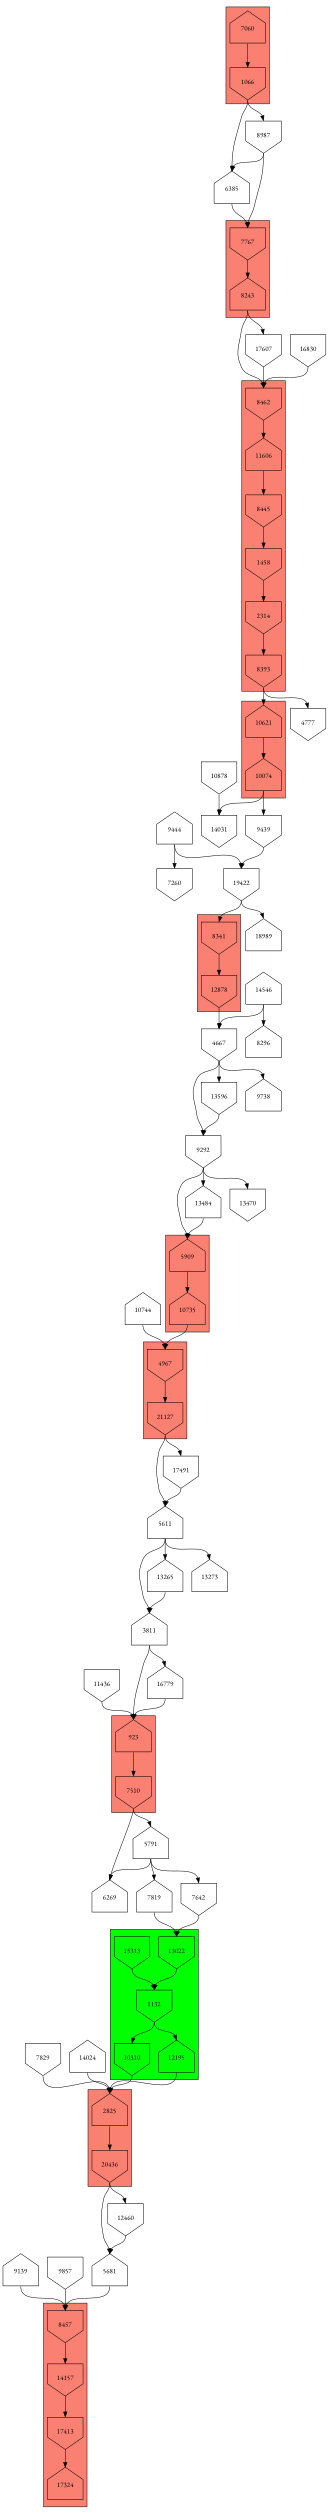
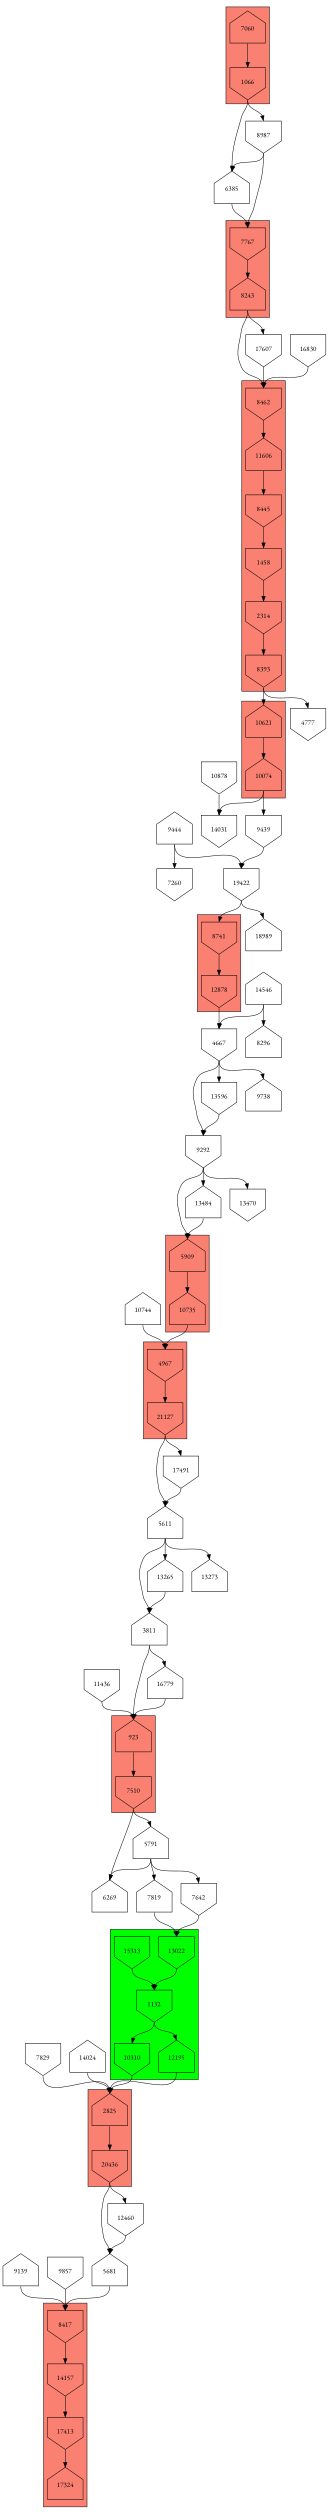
node "8341": label "8341" -> "8741"
node "8457": label "8457" -> "8417"
